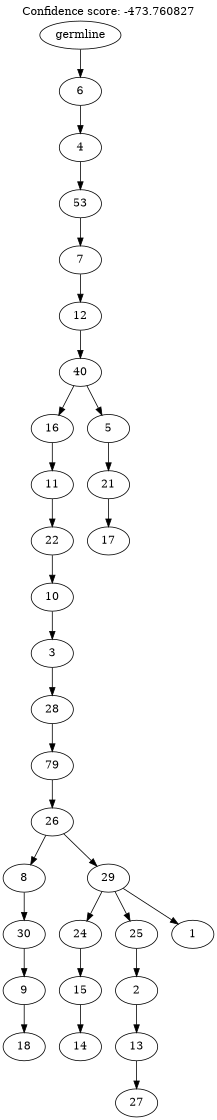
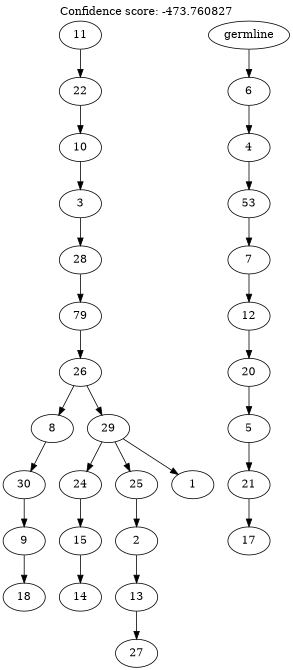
node "40": label "40" -> "20"
node "16": removed
